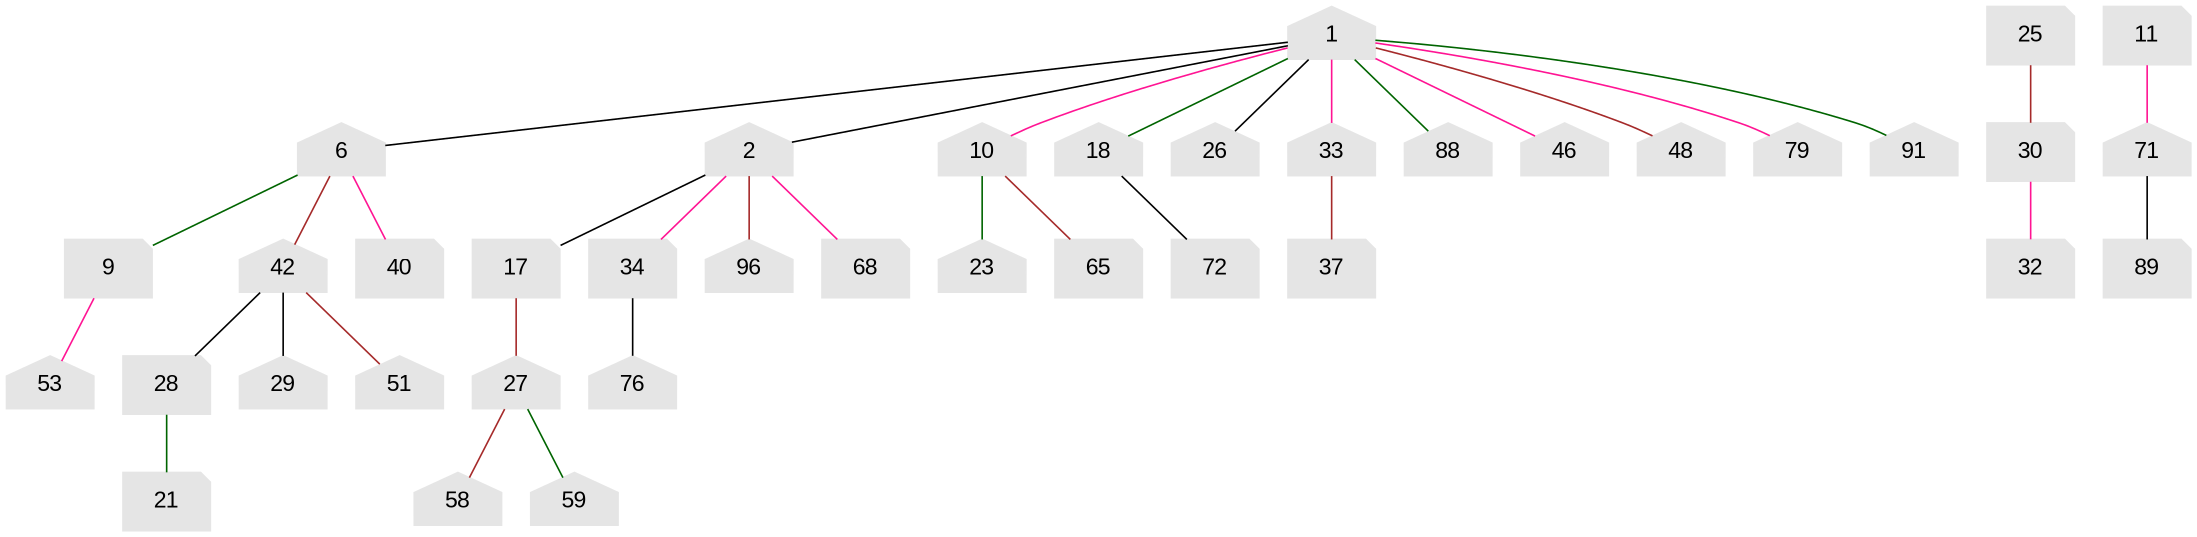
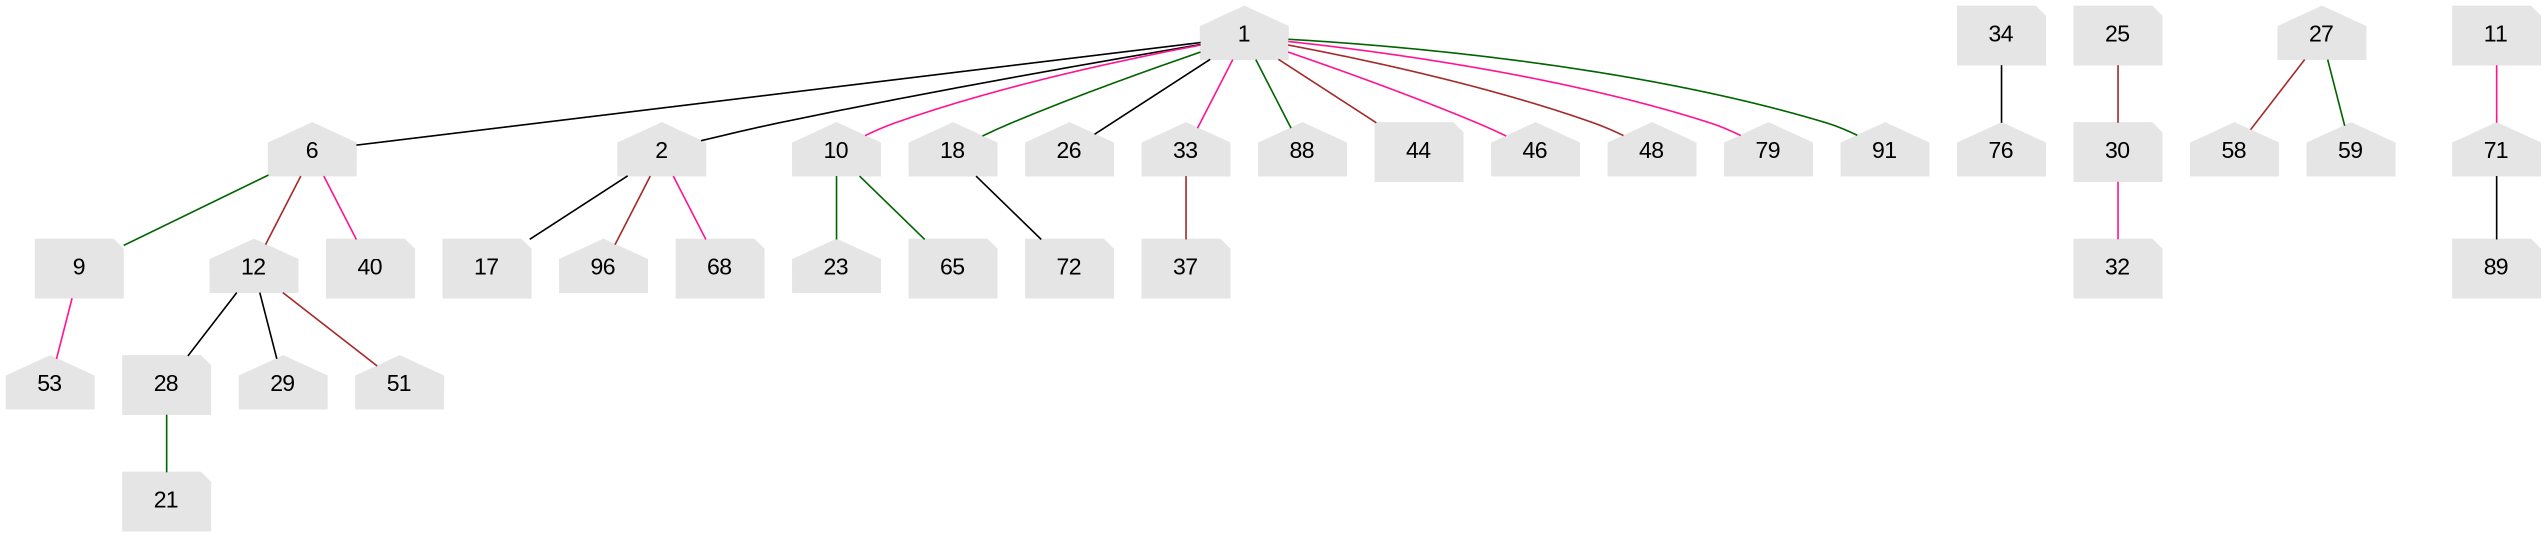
node "44": added
edge "2" -- "34": removed
edge "10" -- "65": color brown -> darkgreen
node "42": label "42" -> "12"
edge "17" -- "27": removed
